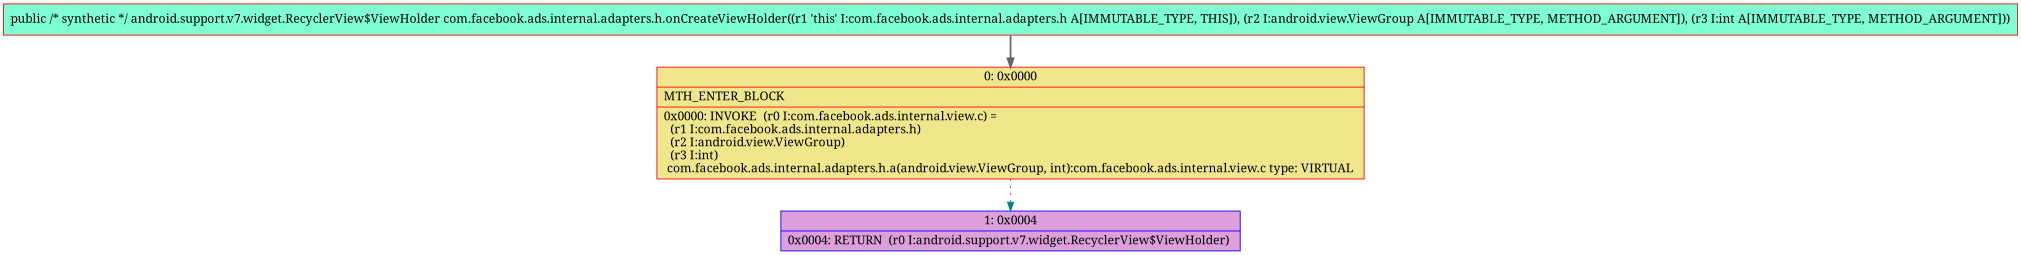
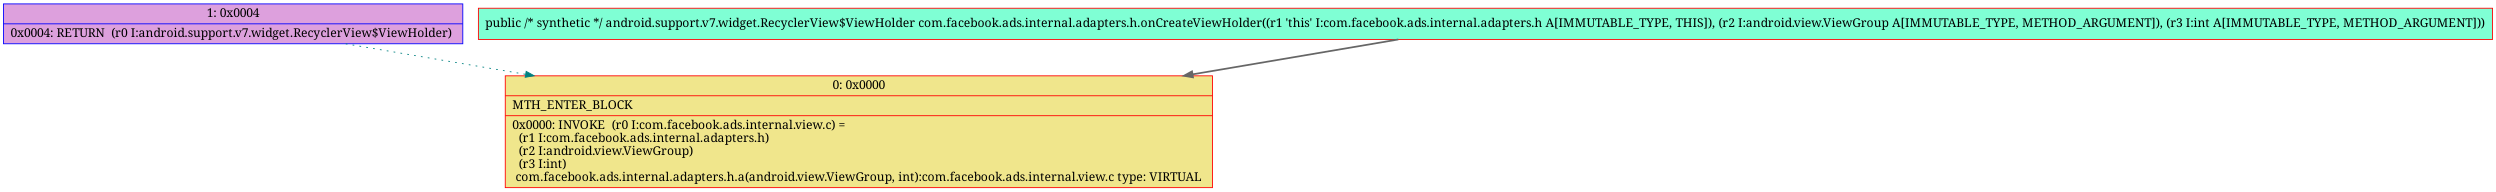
edge "0: 0x0000" -> "1: 0x0004": reversed
